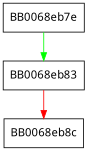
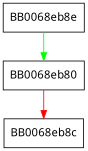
node "BB0068eb7e": label "BB0068eb7e" -> "BB0068eb8e"
node "BB0068eb83": label "BB0068eb83" -> "BB0068eb80"
